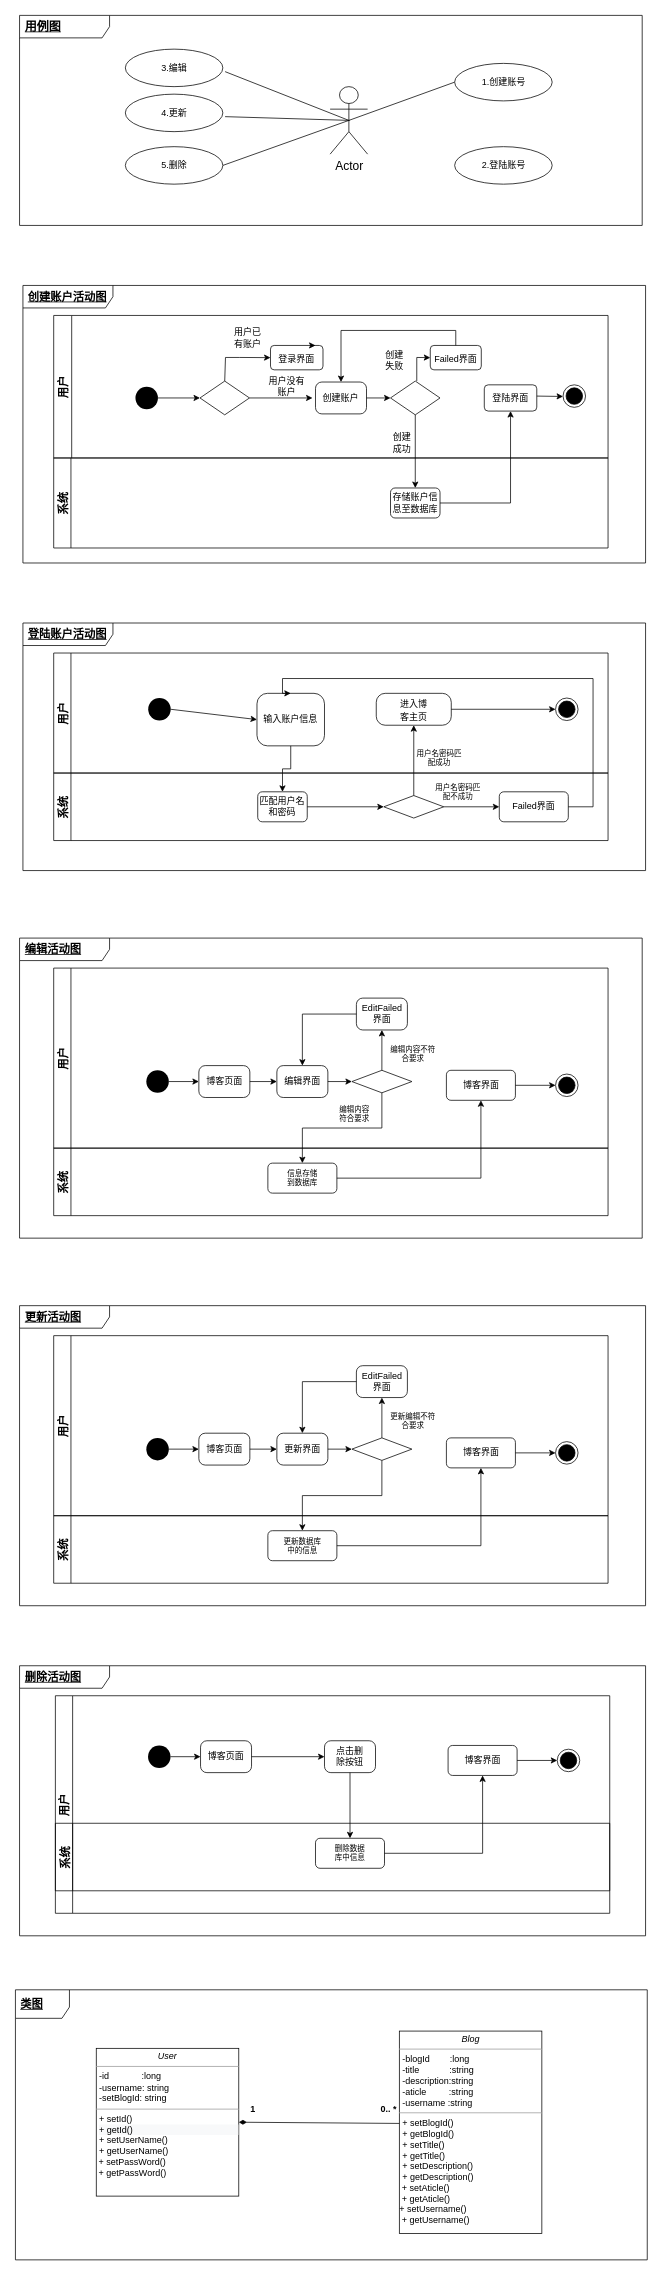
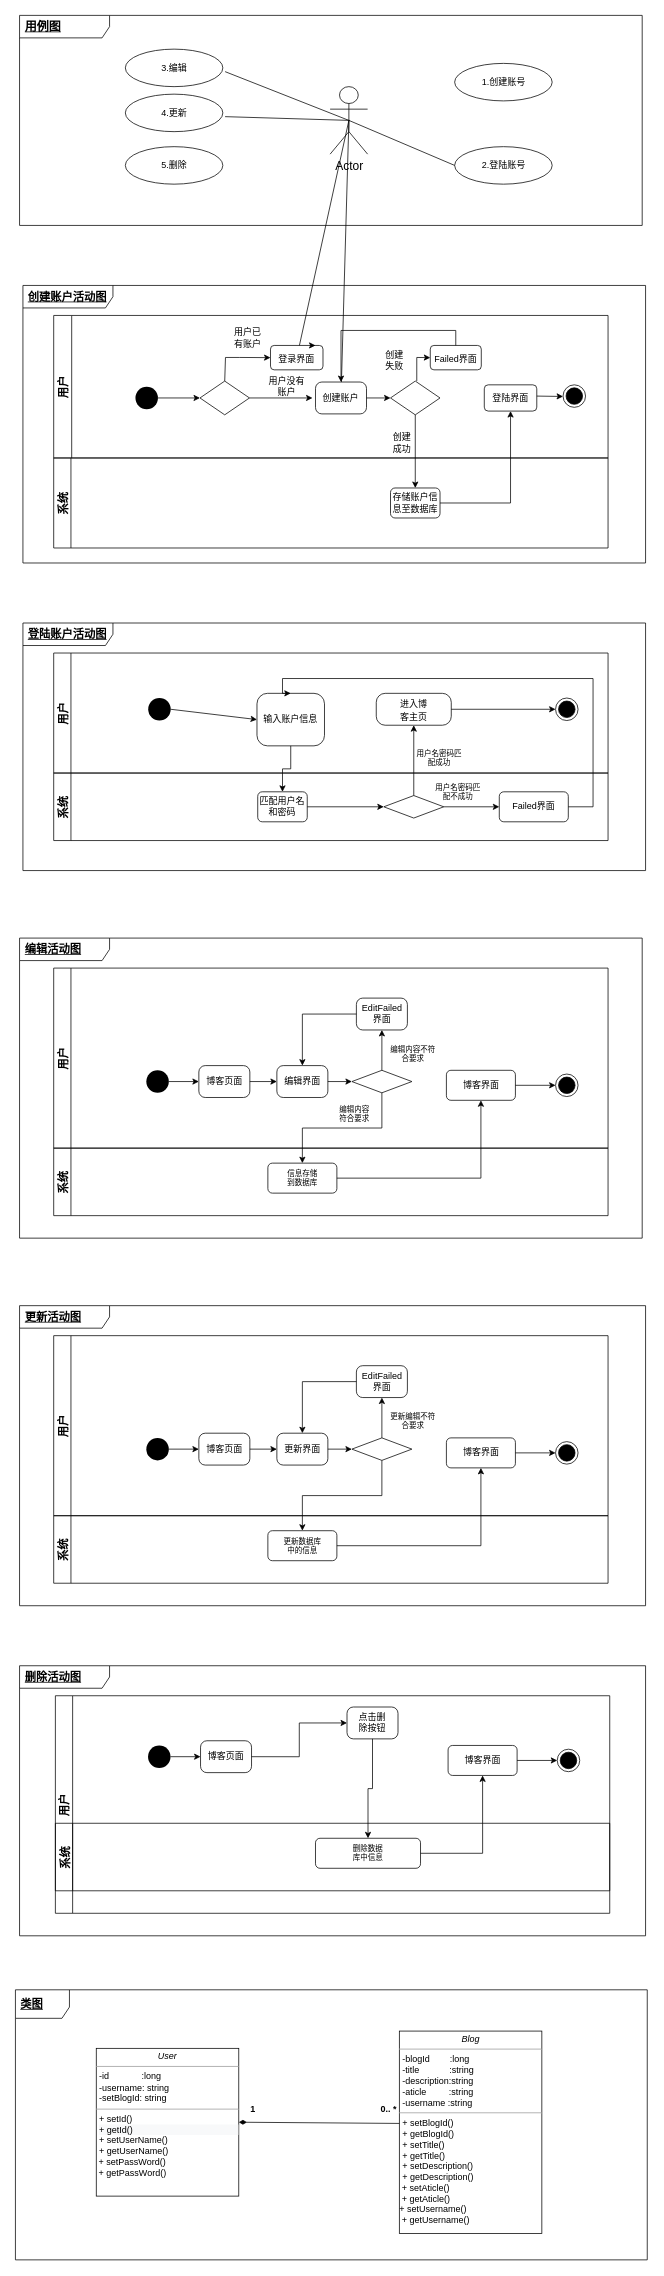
edge "1.创建账号" -- "Actor": now "创建账户" -- "Actor"
edge "Actor" -- "5.删除": now "Actor" -- "登录界面"
edge "Actor" -- "2.登陆账号": added
node "点击删 除按钮": moved (350, 1756) -> (372, 1723)
node "删除数据 库中信息": size 69x30 -> 105x30
